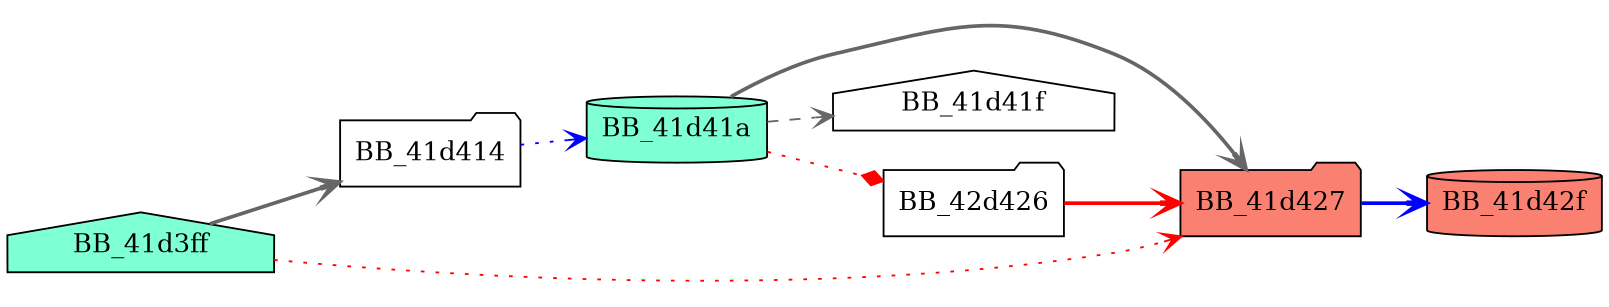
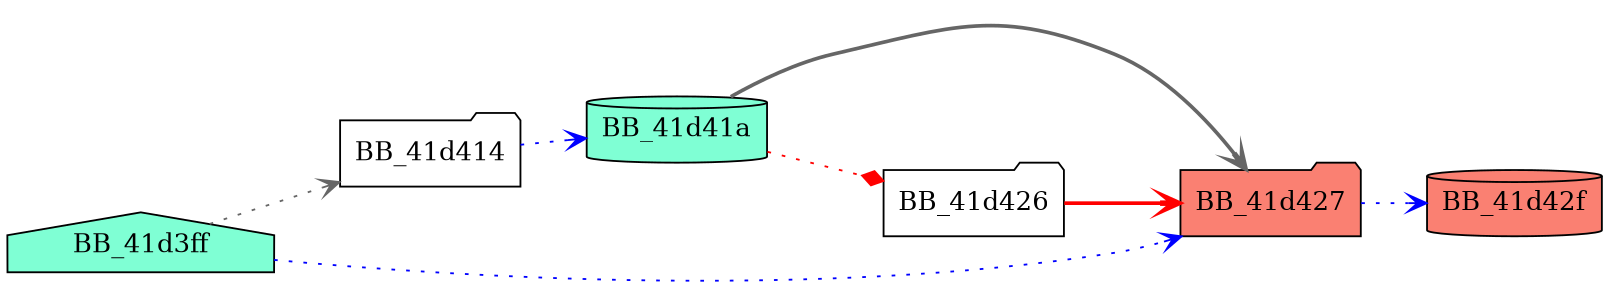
node "BB_41d41f": removed
node "BB_42d426": label "BB_42d426" -> "BB_41d426"
edge "BB_41d427" -> "BB_41d42f": style bold -> dotted
edge "BB_41d3ff" -> "BB_41d414": style bold -> dotted
edge "BB_41d3ff" -> "BB_41d427": color red -> blue
